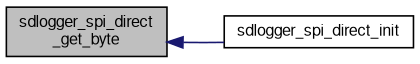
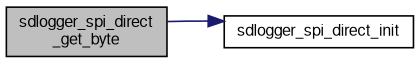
edge "sdlogger_spi_direct_init" -> "sdlogger_spi_direct _get_byte": reversed
